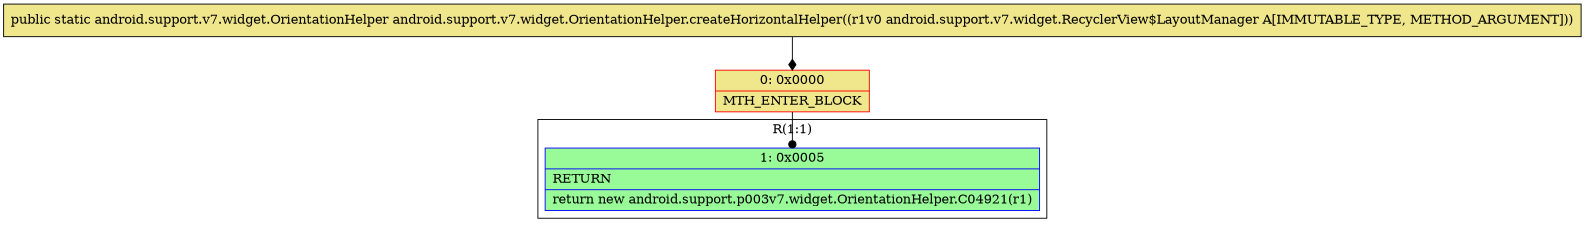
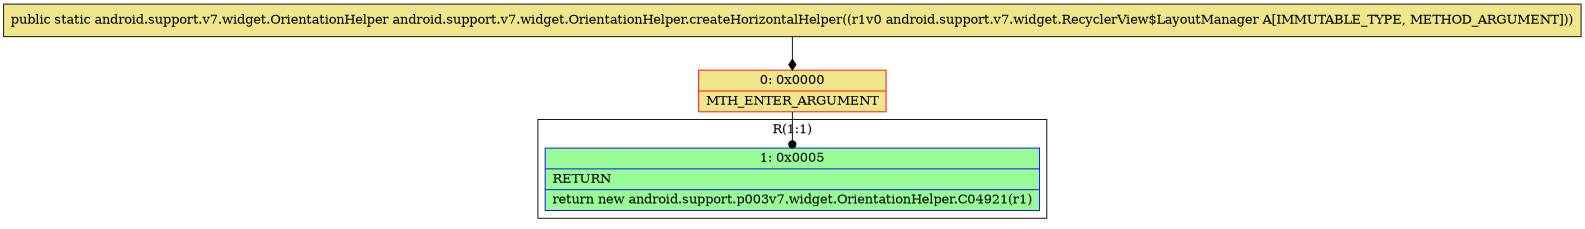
node "0: 0x0000": text "MTH_ENTER_BLOCK" -> "MTH_ENTER_ARGUMENT"
